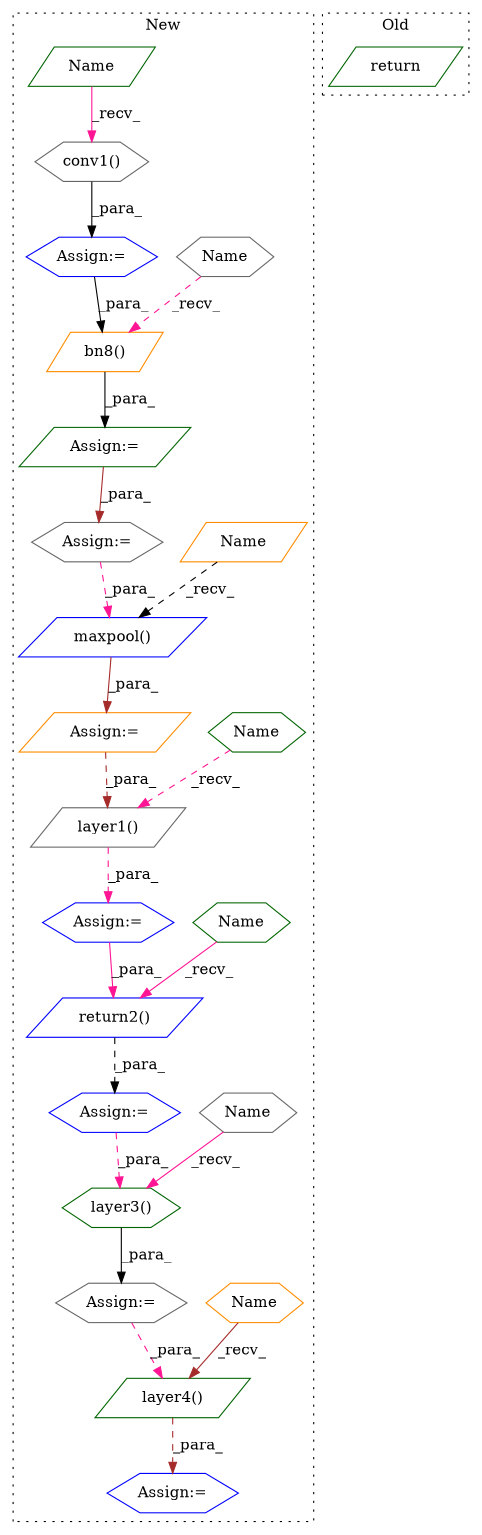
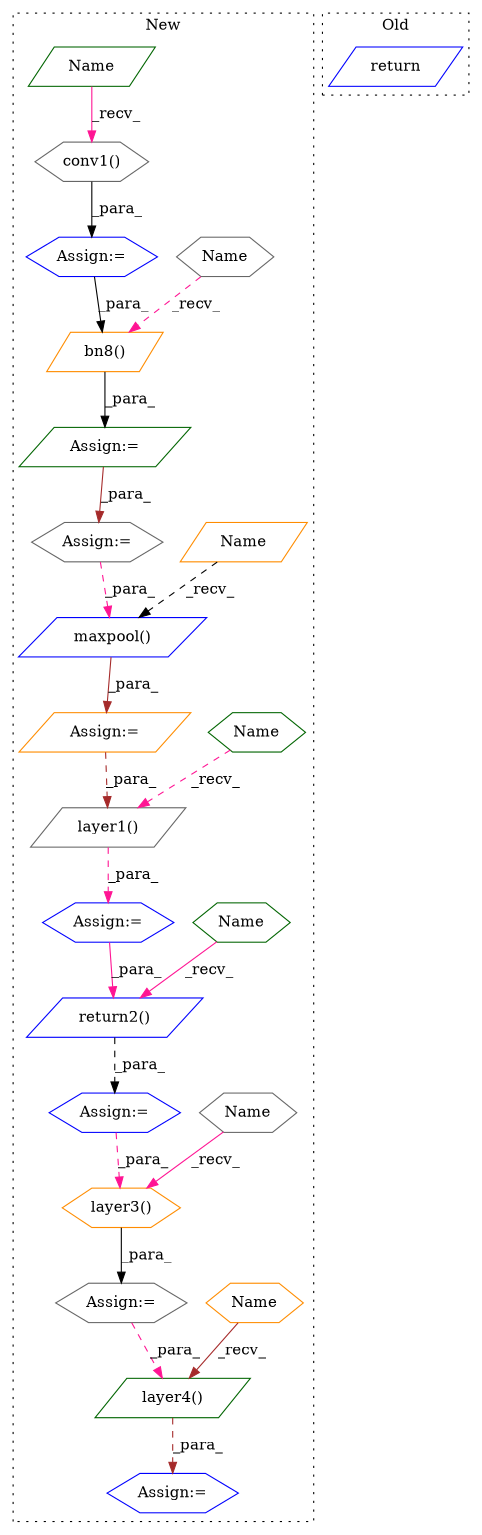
node "return": color darkgreen -> blue
node "layer3()": color darkgreen -> darkorange
